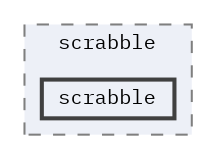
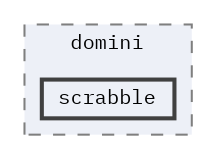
cluster "scrabble": label "scrabble" -> "domini"
